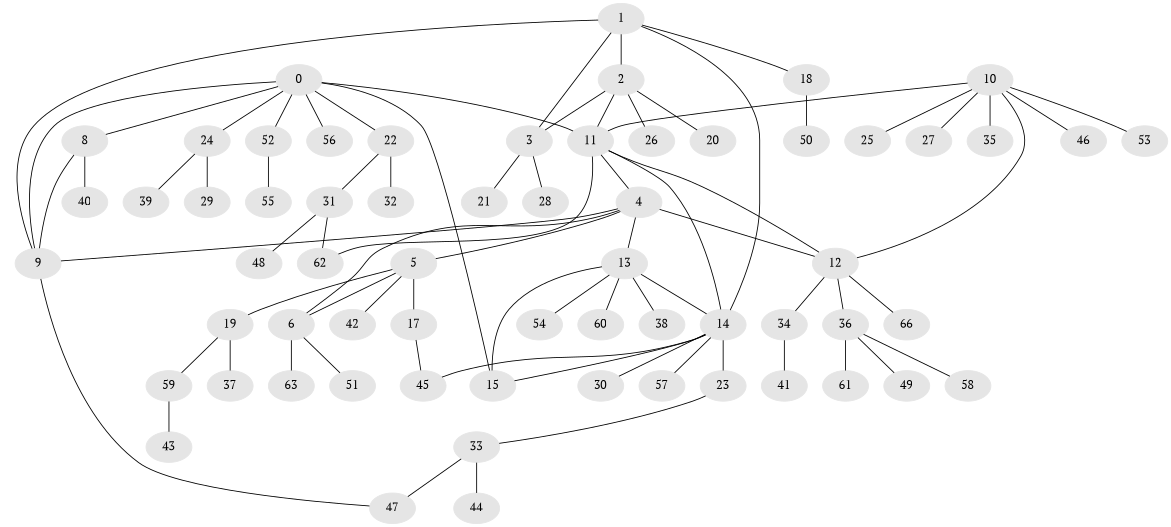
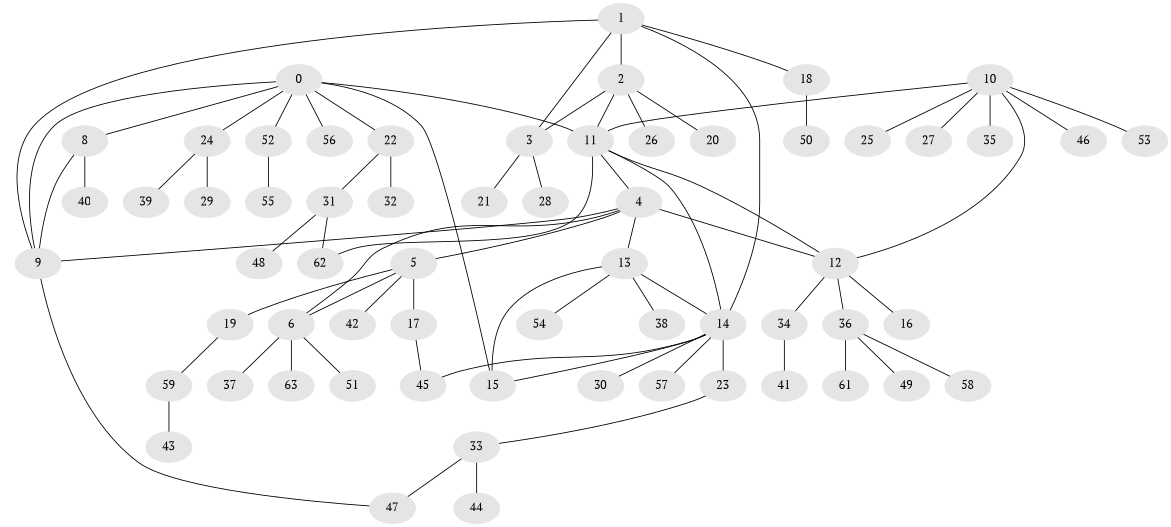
node "60": removed
node "66": label "66" -> "16"
edge "19" -- "37": now "6" -- "37"
